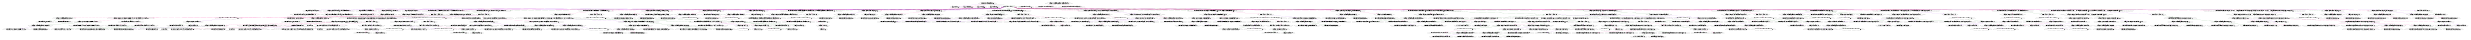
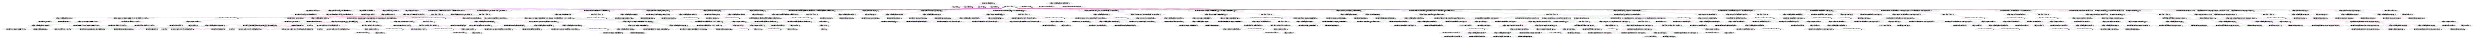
node "(LITERAL,0,cc > 0)": removed
